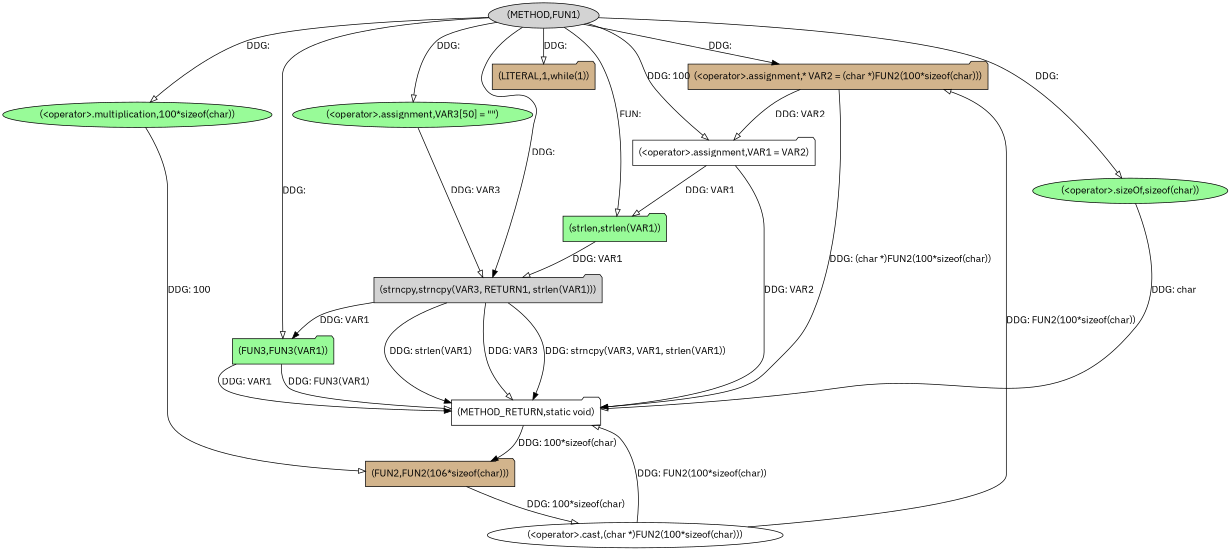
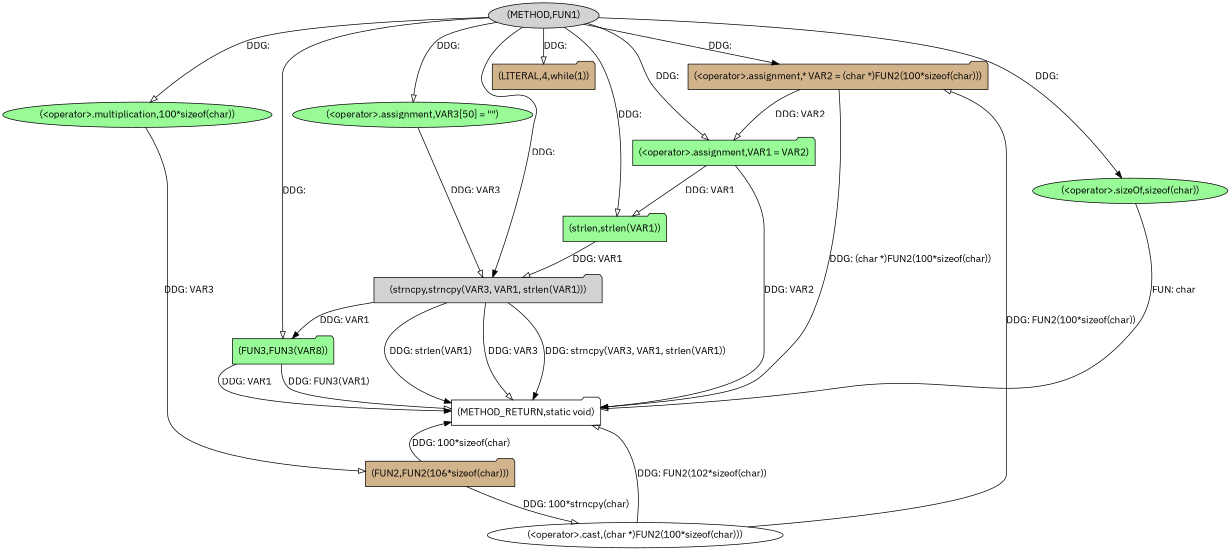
edge "(METHOD,FUN1)" -> "(<operator>.sizeOf,sizeof(char))": arrowhead onormal -> normal
node "(LITERAL,1,while(1))": label "(LITERAL,1,while(1))" -> "(LITERAL,4,while(1))"
edge "(METHOD,FUN1)" -> "(<operator>.assignment,VAR1 = VAR2)": label "DDG: 100" -> "DDG: "
edge "(METHOD,FUN1)" -> "(strlen,strlen(VAR1))": label "FUN: " -> "DDG: "
node "(<operator>.assignment,VAR1 = VAR2)": fillcolor white -> palegreen
edge "(<operator>.multiplication,100*sizeof(char))" -> "(FUN2,FUN2(106*sizeof(char)))": label "DDG: 100" -> "DDG: VAR3"
node "(strncpy,strncpy(VAR3, RETURN1, strlen(VAR1)))": label "(strncpy,strncpy(VAR3, RETURN1, strlen(VAR1)))" -> "(strncpy,strncpy(VAR3, VAR1, strlen(VAR1)))"
edge "(<operator>.sizeOf,sizeof(char))" -> "(METHOD_RETURN,static void)": label "DDG: char" -> "FUN: char"
node "(FUN3,FUN3(VAR1))": label "(FUN3,FUN3(VAR1))" -> "(FUN3,FUN3(VAR8))"
edge "(METHOD_RETURN,static void)" -> "(FUN2,FUN2(106*sizeof(char)))": reversed
edge "(<operator>.cast,(char *)FUN2(100*sizeof(char)))" -> "(METHOD_RETURN,static void)": label "DDG: FUN2(100*sizeof(char))" -> "DDG: FUN2(102*sizeof(char))"
edge "(FUN2,FUN2(106*sizeof(char)))" -> "(<operator>.cast,(char *)FUN2(100*sizeof(char)))": label "DDG: 100*sizeof(char)" -> "DDG: 100*strncpy(char)"
